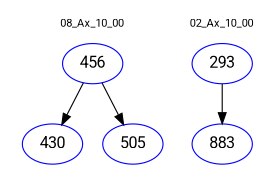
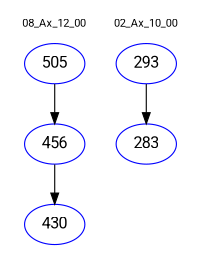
cluster "08_Ax_10_00": label "08_Ax_10_00" -> "08_Ax_12_00"
edge "456" -> "505": reversed
node "883": label "883" -> "283"
